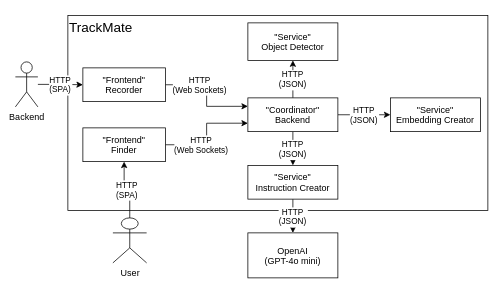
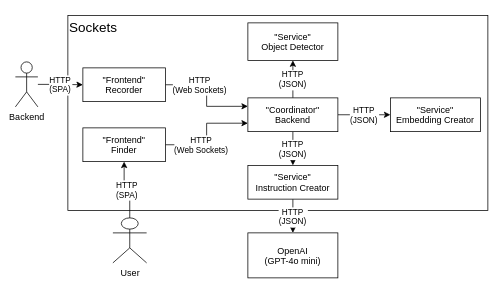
node "TrackMate": label "TrackMate" -> "Sockets"
